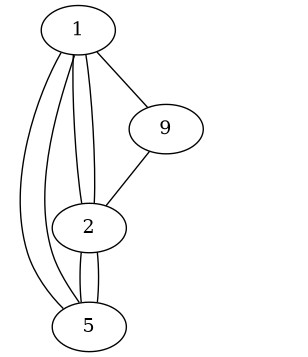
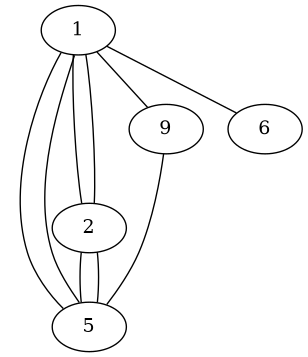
node "6": added
edge "9" -- "2": now "9" -- "5"
